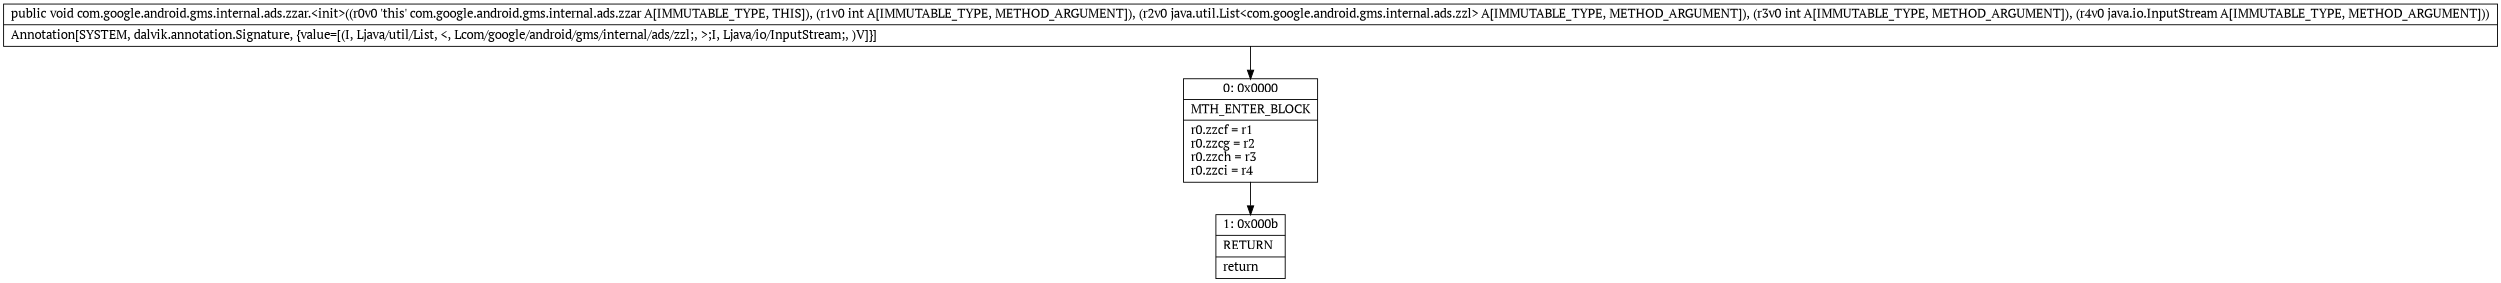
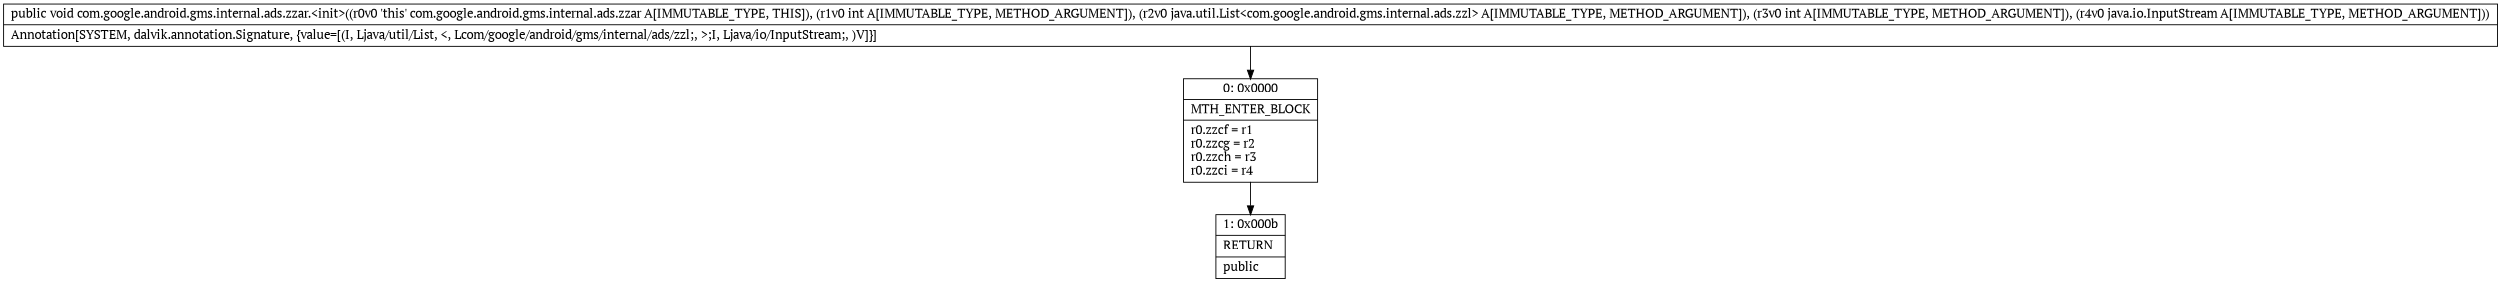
node "1: 0x000b": text "return" -> "public"
